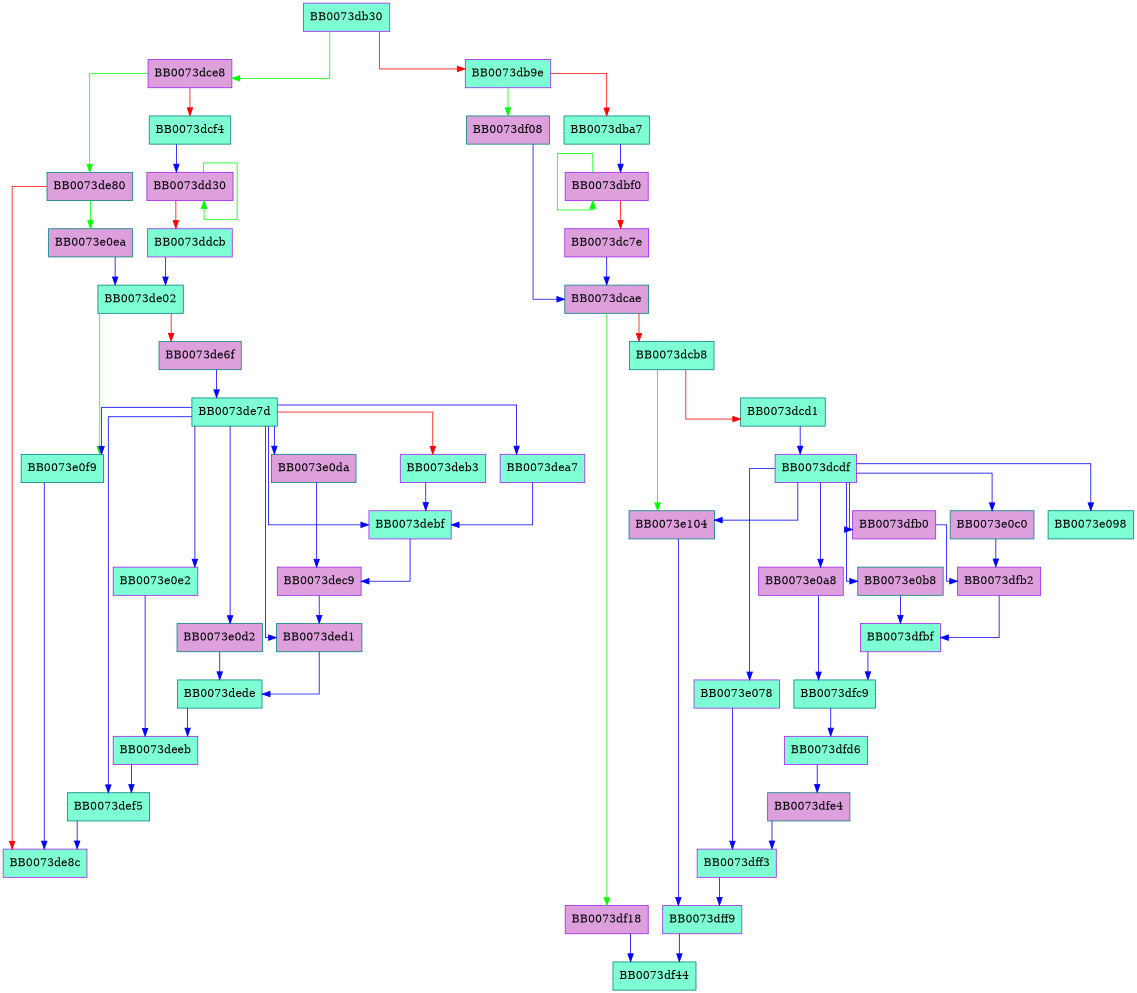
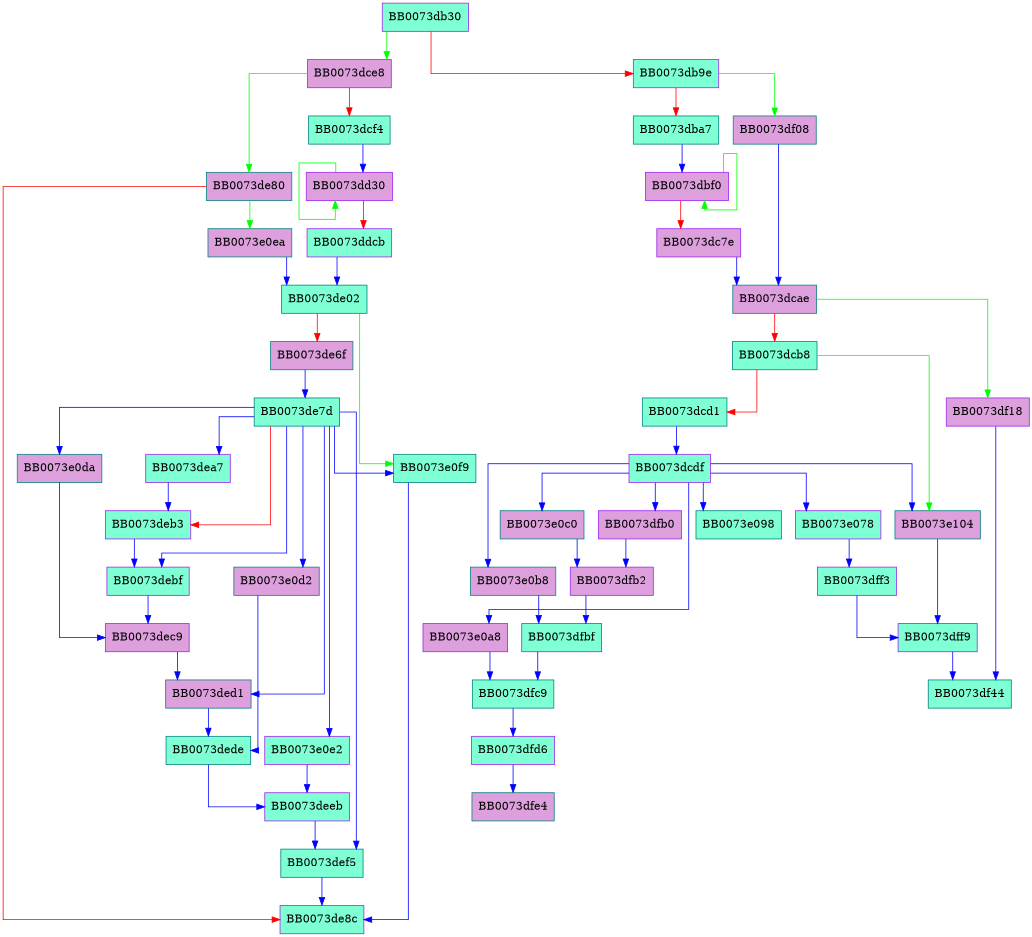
edge "BB0073dea7" -> "BB0073debf": now "BB0073dea7" -> "BB0073deb3"
edge "BB0073dfe4" -> "BB0073dff3": removed
